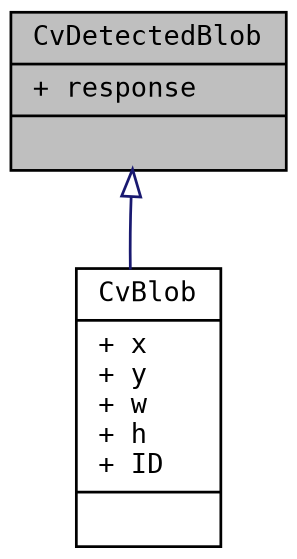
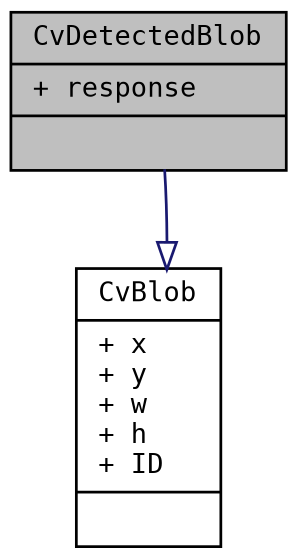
edge "CvBlob" -> "CvDetectedBlob": reversed
